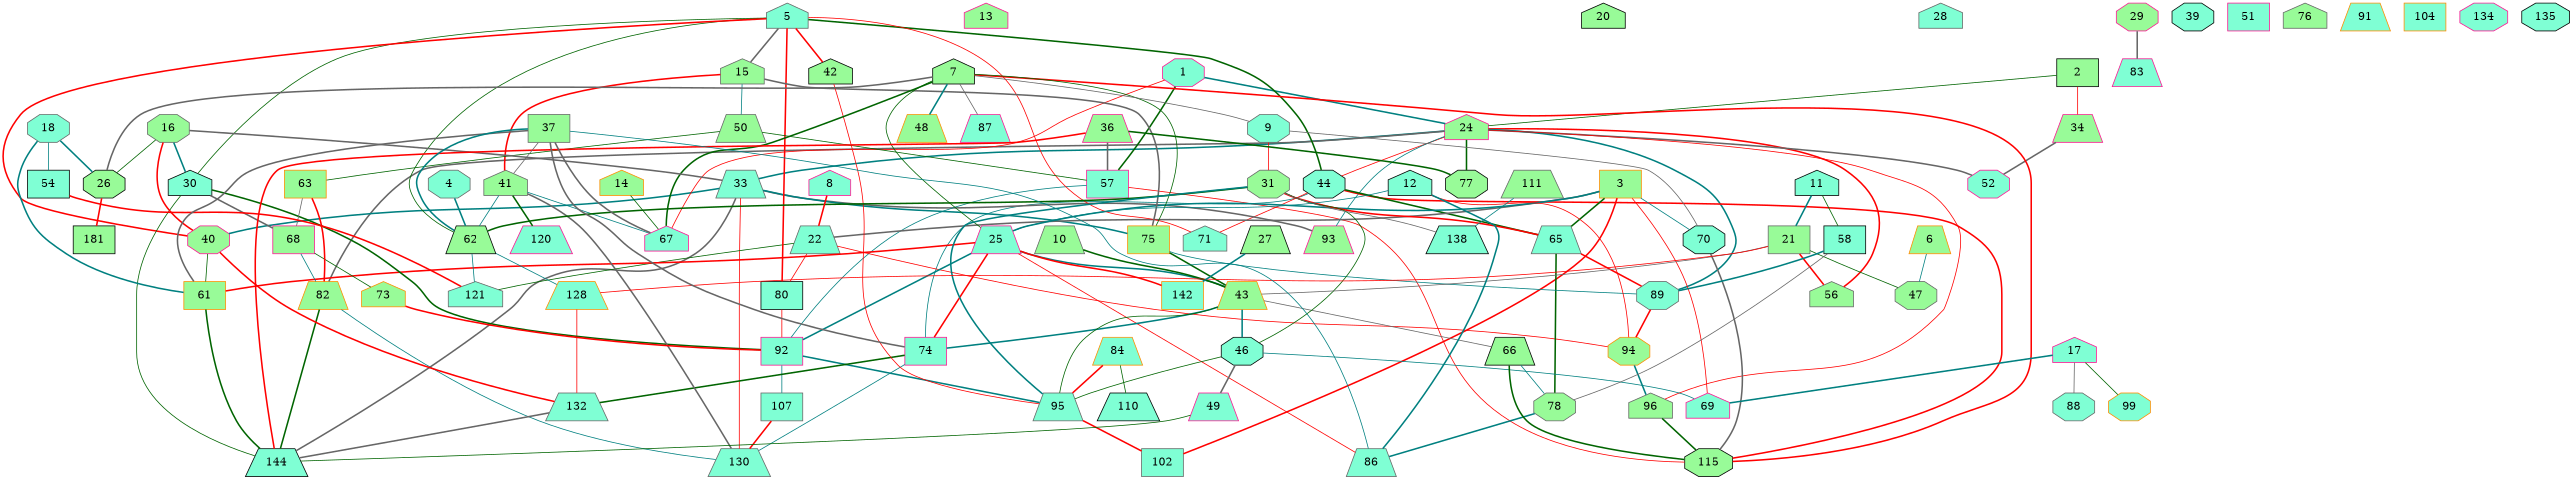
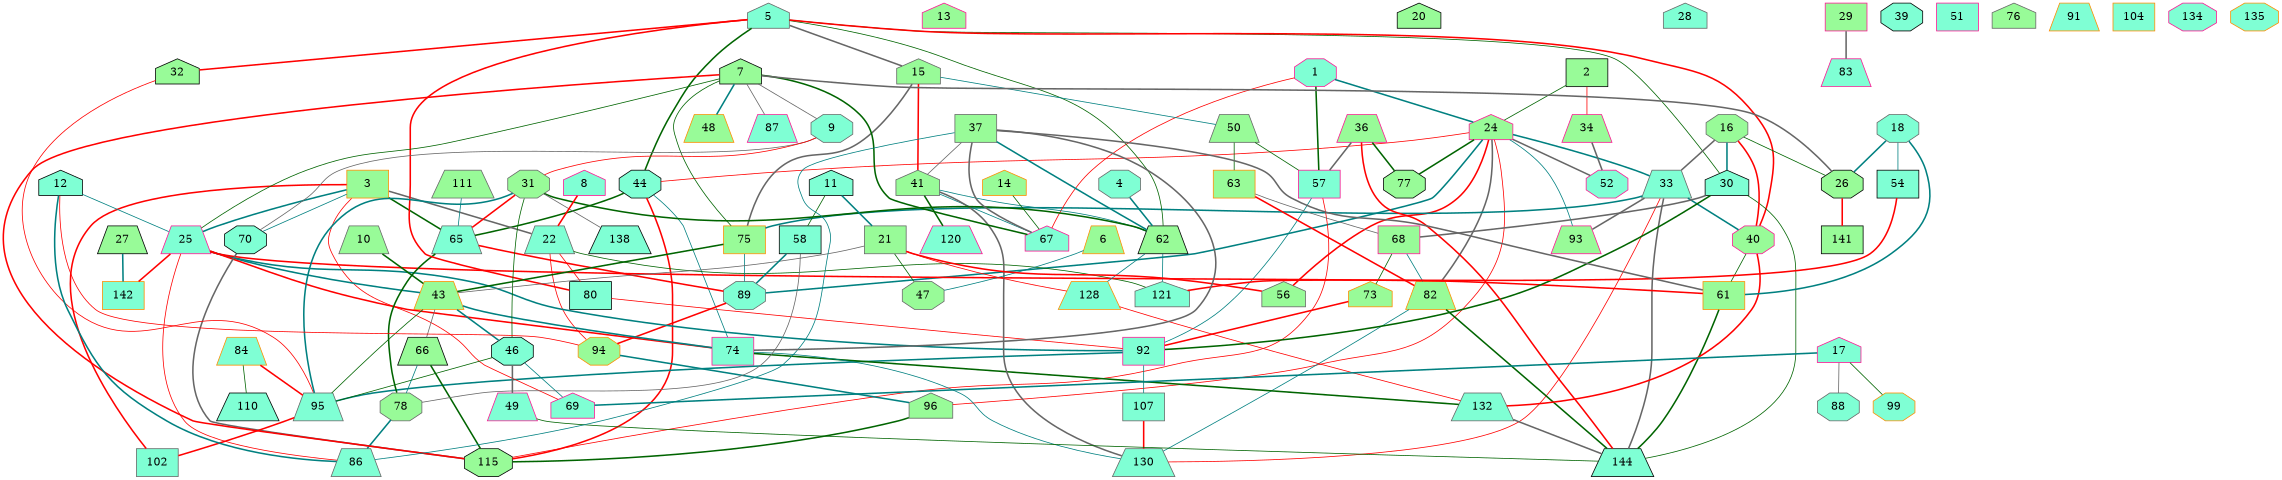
node "29": shape octagon -> box
node "135": color black -> darkorange
node "42": label "42" -> "32"
edge "111" -- "138": now "111" -- "65"
node "181": label "181" -> "141"
node "71": removed
